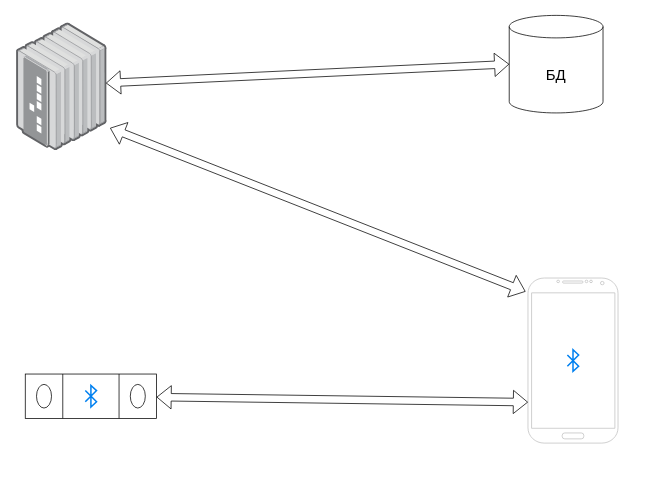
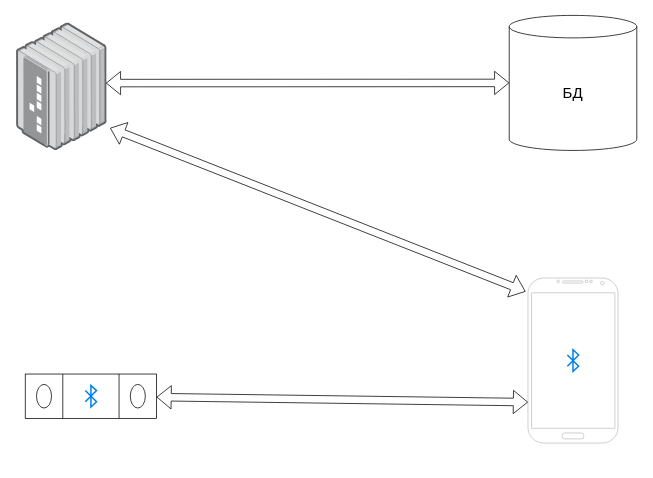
node "БД": size 94x98 -> 128x135
